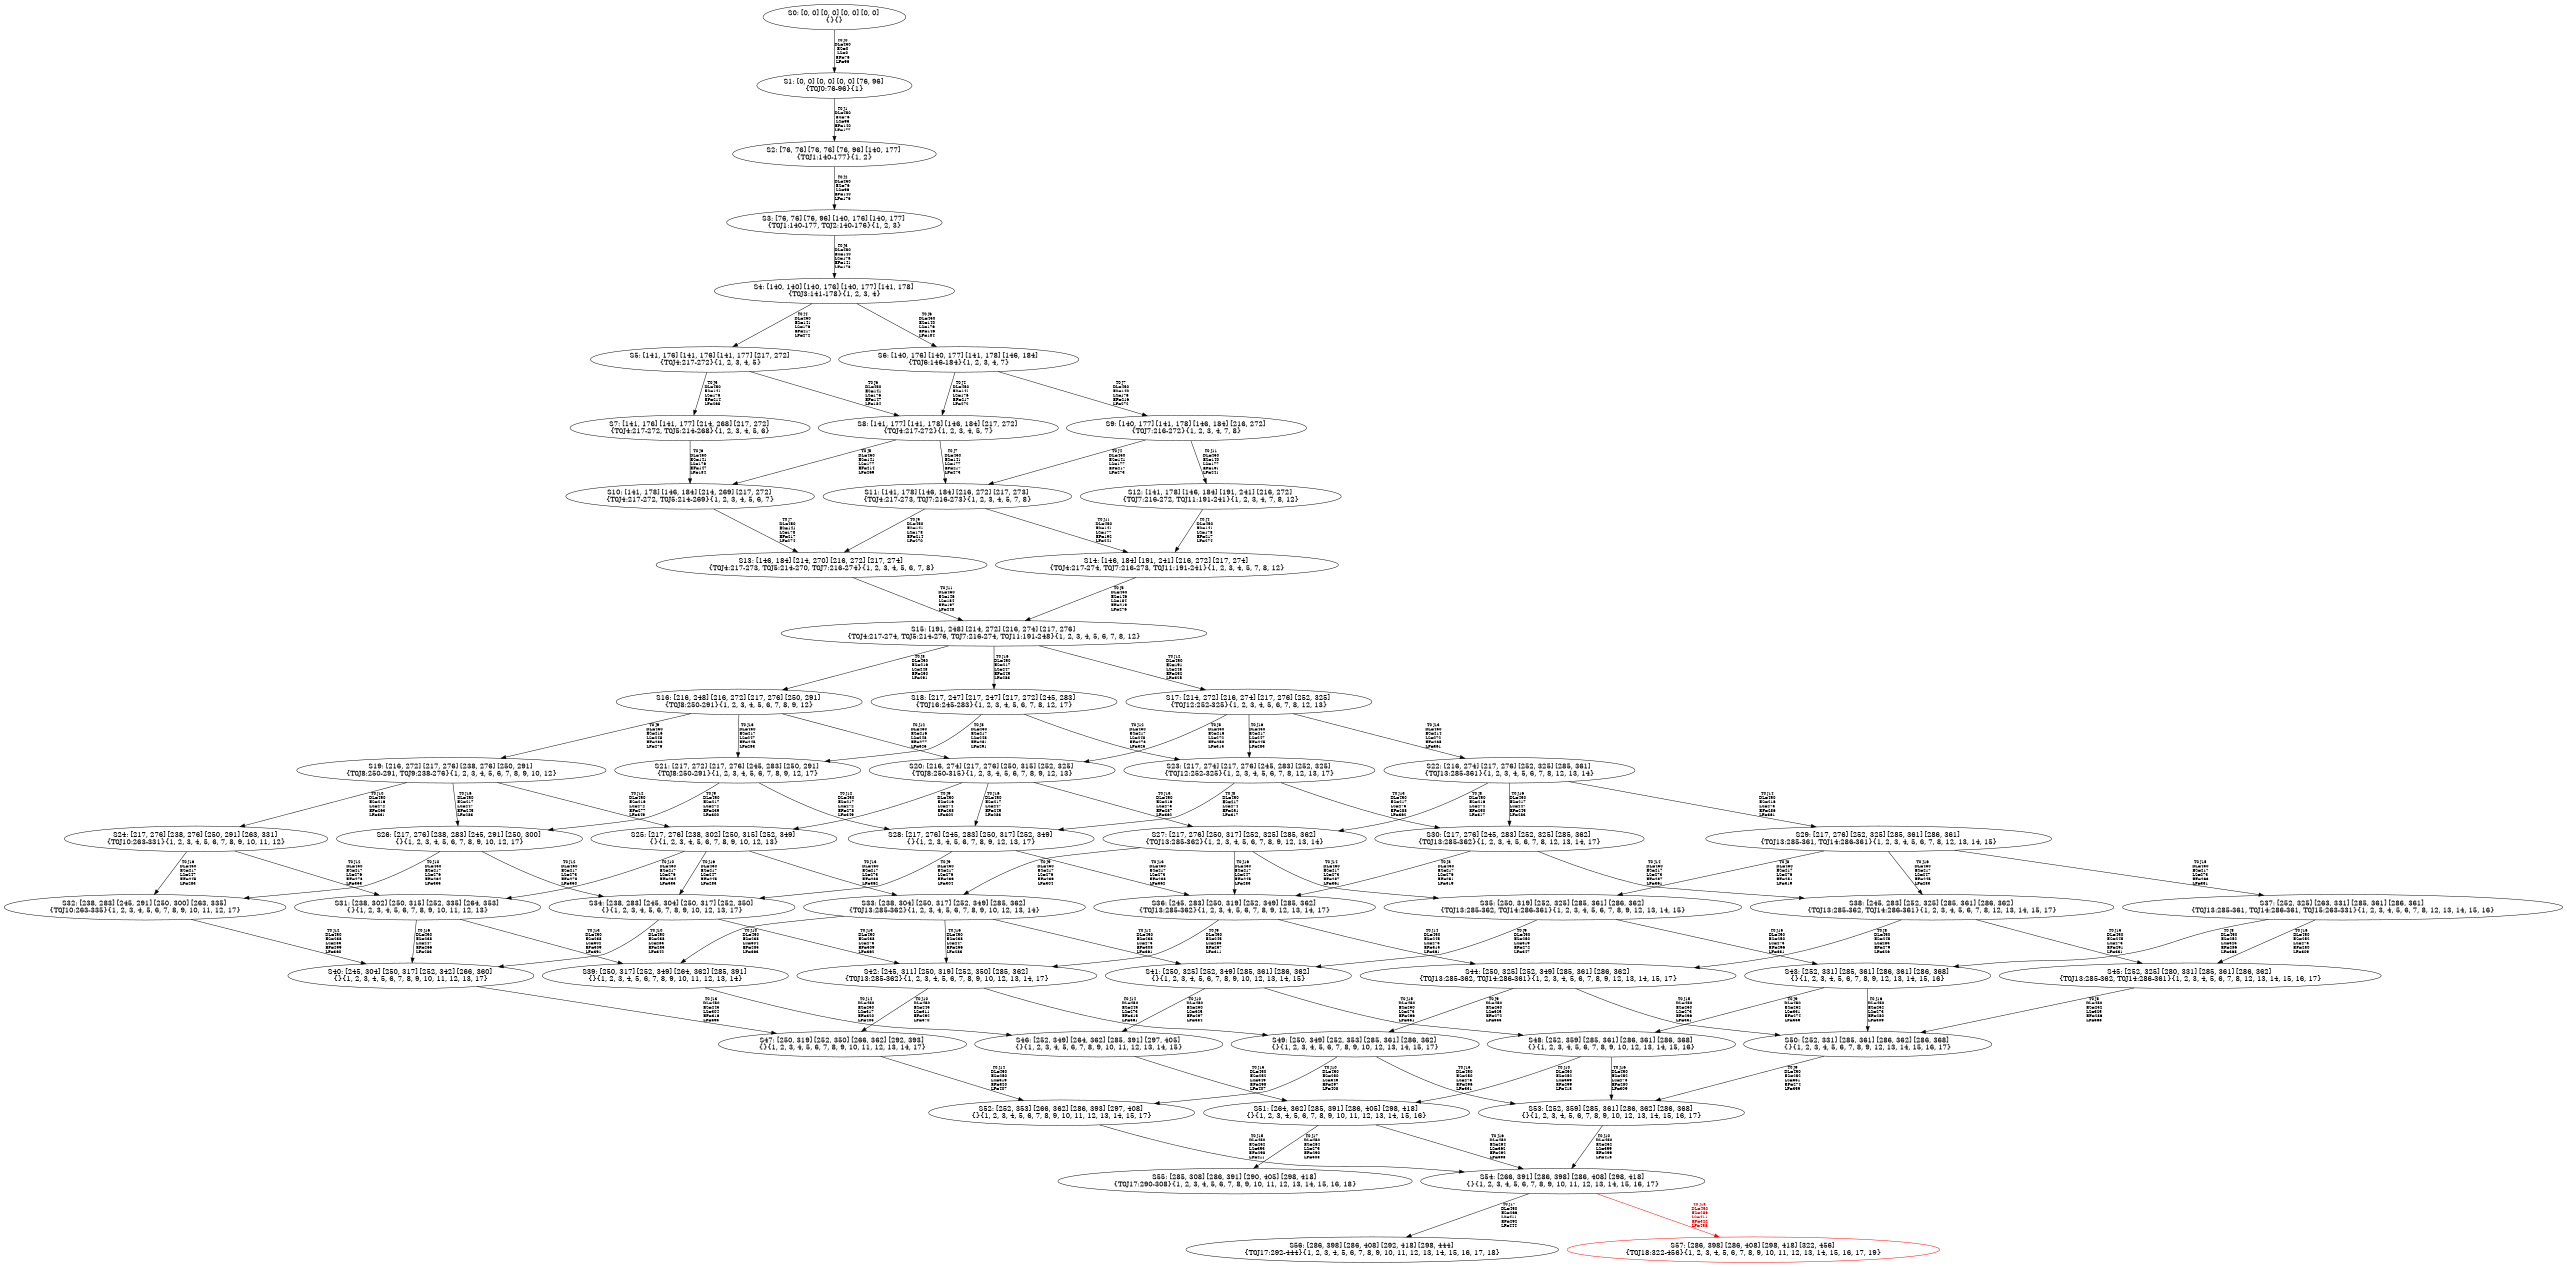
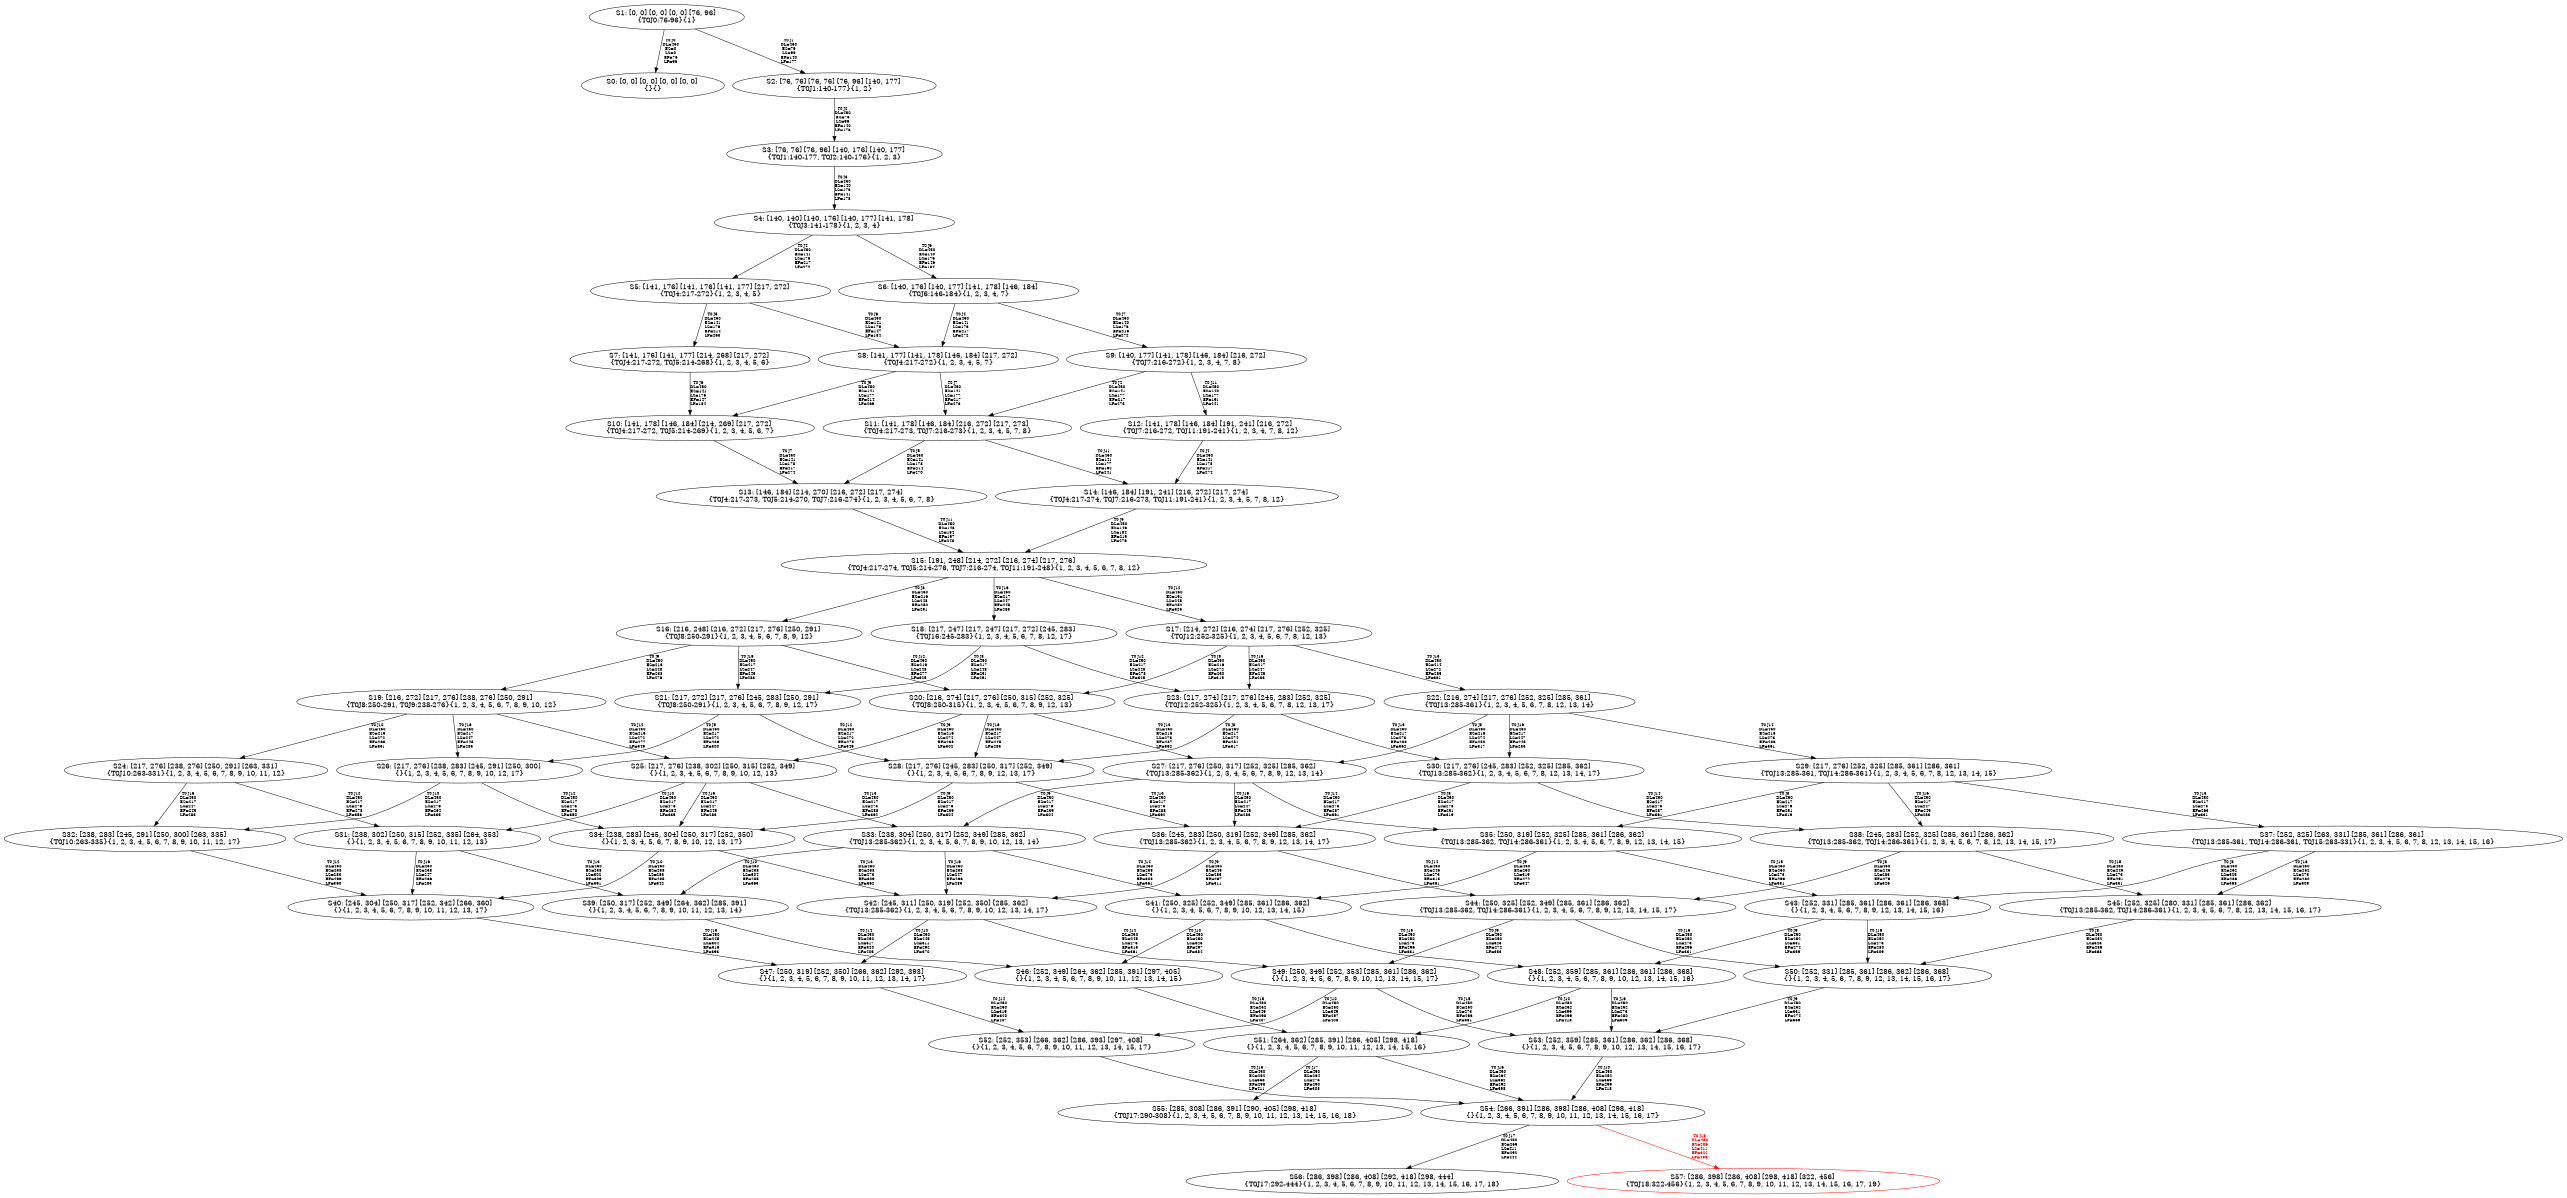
edge "S0: [0, 0] [0, 0] [0, 0] [0, 0] {}{}" -> "S1: [0, 0] [0, 0] [0, 0] [76, 96] {T0J0:76-96}{1}": reversed
